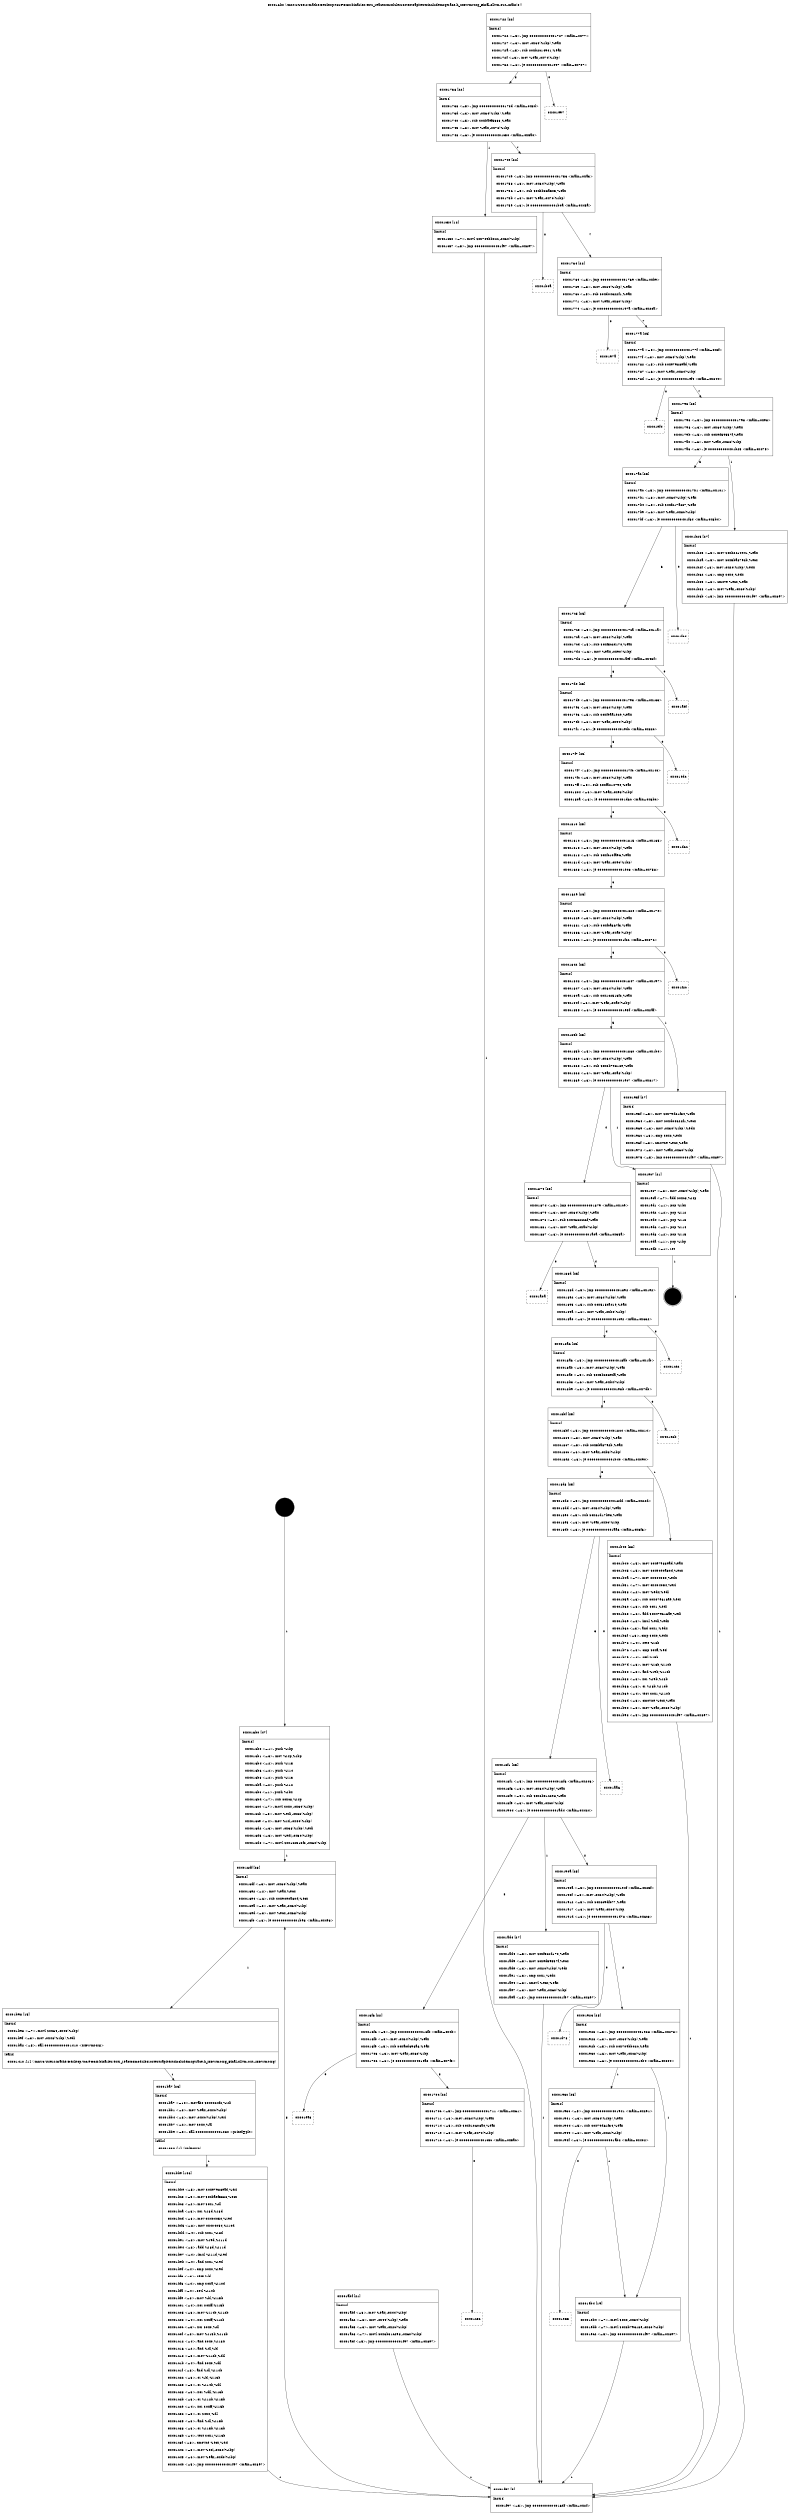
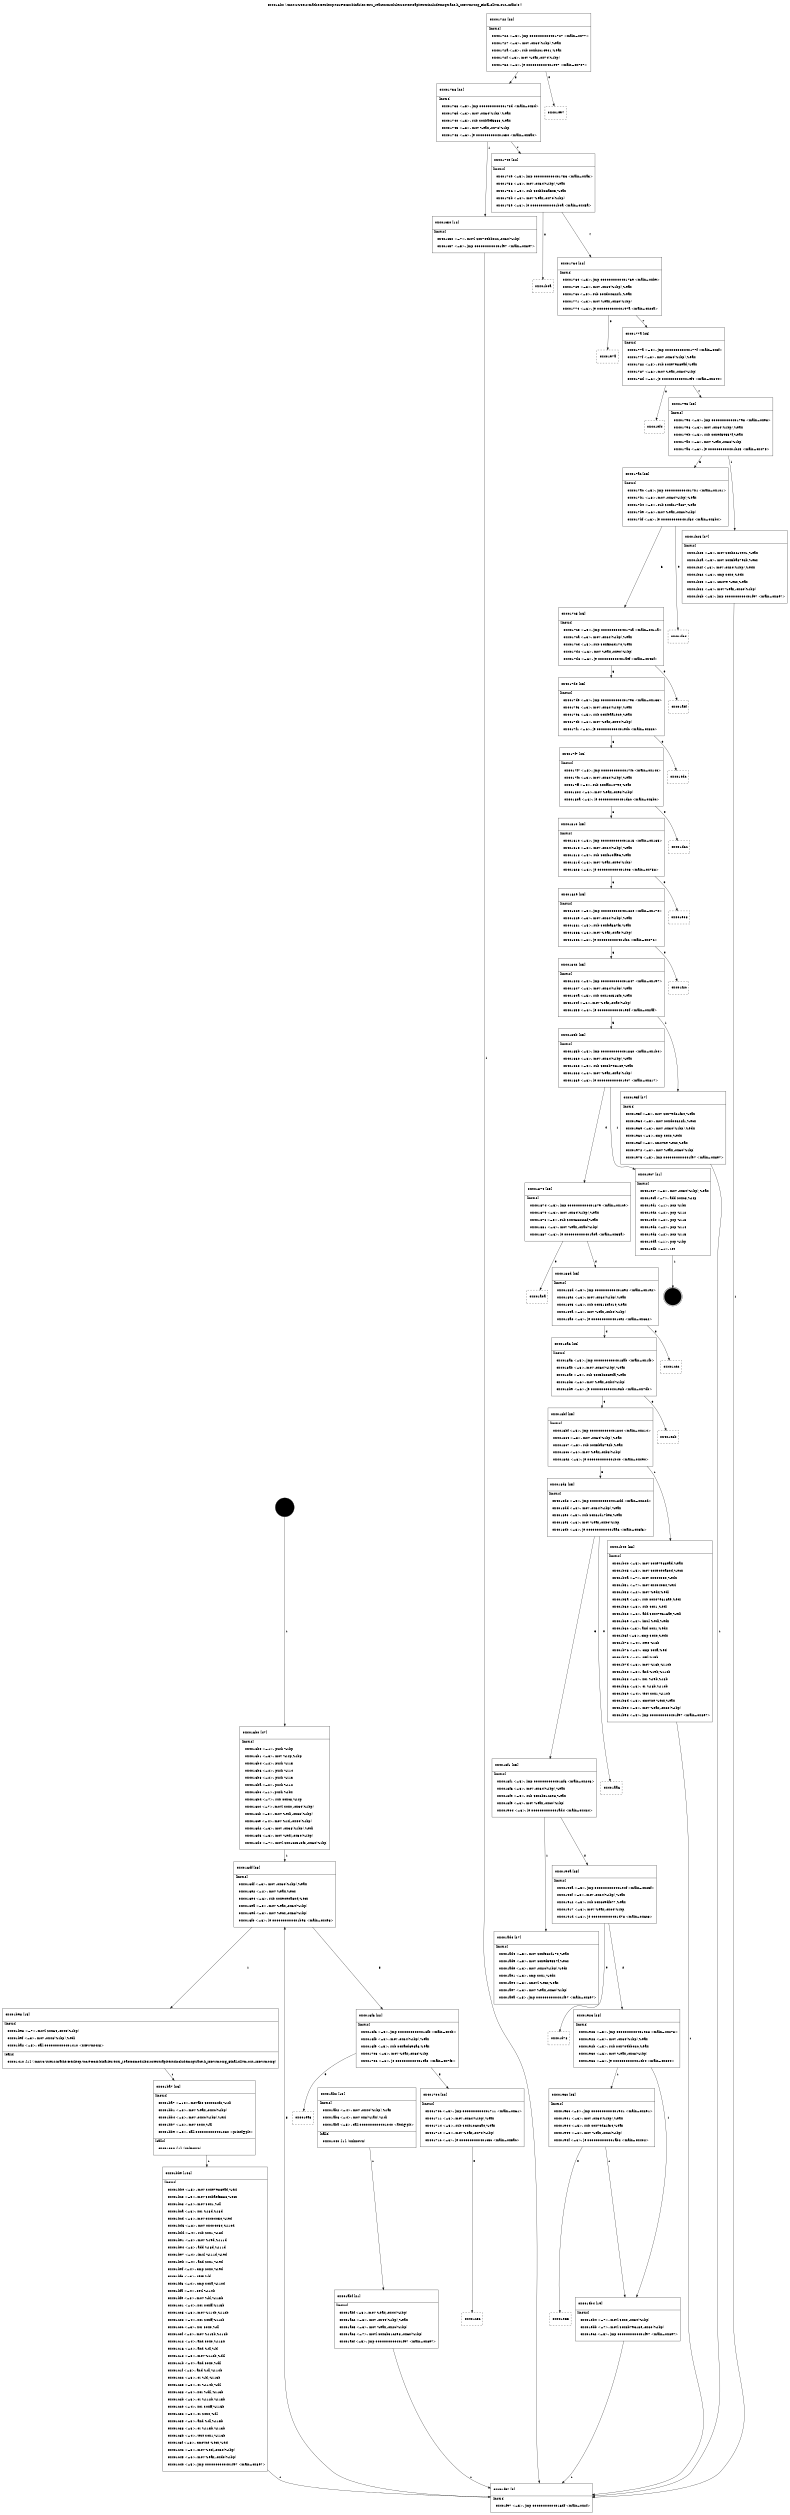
node "0x401e08": added
edge "0x4018f1 [25]" -> "0x4016f6 [22]": now "0x4016df [23]" -> "0x4016f6 [22]"
node "0x401ab2 [13]": added
edge "0x401ad4 [27]" -> "0x401f97 [5]": removed, label "1"
